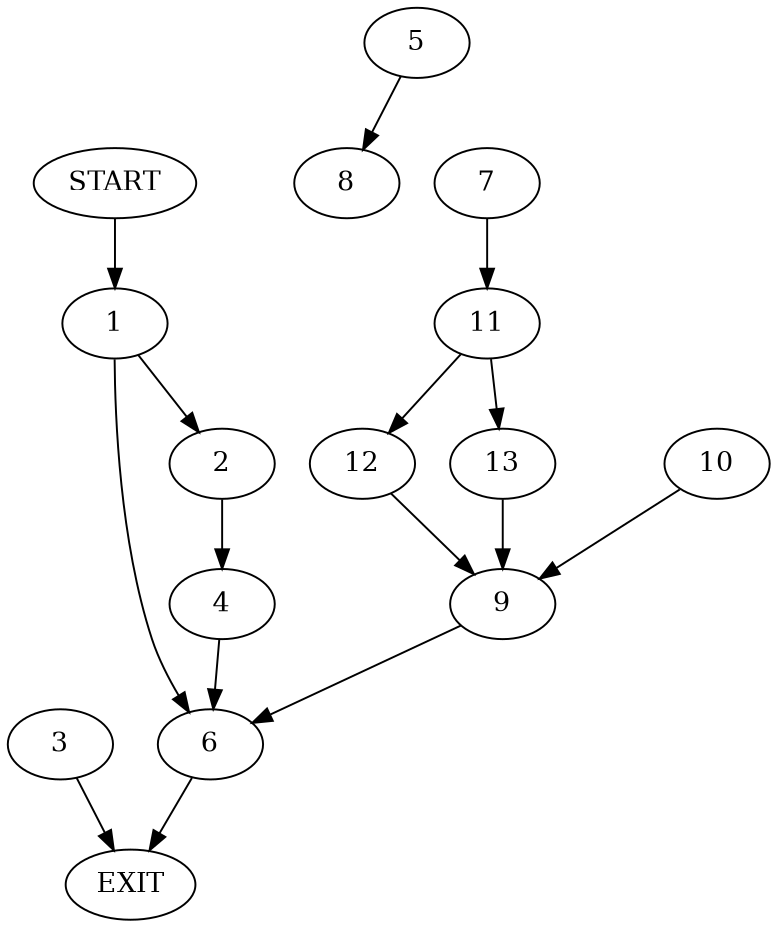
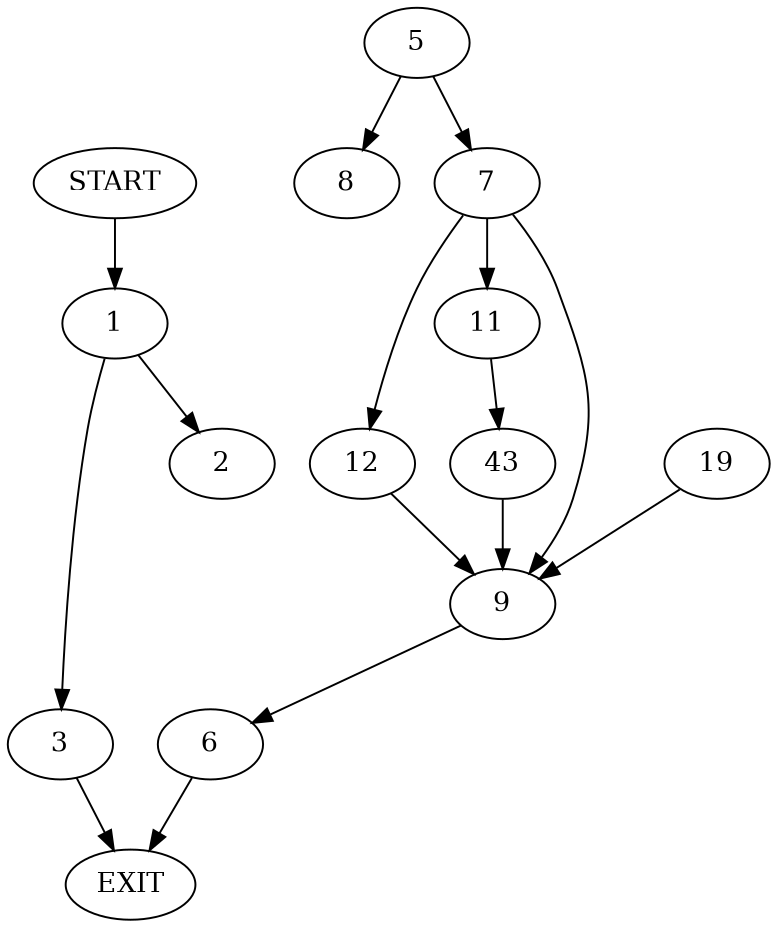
edge "5" -> "7": added
edge "7" -> "9": added
edge "11" -> "12": now "7" -> "12"
node "13": label "13" -> "43"
node "10": label "10" -> "19"
edge "1" -> "6": now "1" -> "3"
node "4": removed
